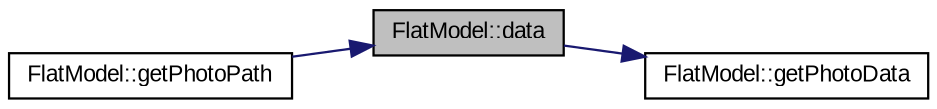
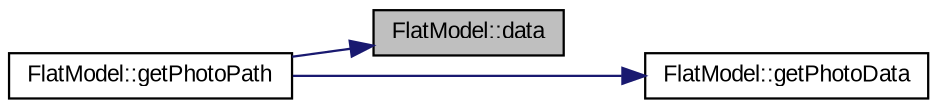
edge "FlatModel::data" -> "FlatModel::getPhotoData": now "FlatModel::getPhotoPath" -> "FlatModel::getPhotoData"
